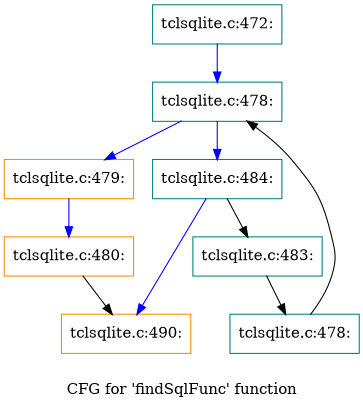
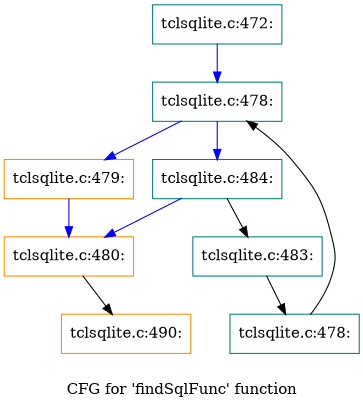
edge "tclsqlite.c:484:" -> "tclsqlite.c:490:": now "tclsqlite.c:484:" -> "tclsqlite.c:480:"
